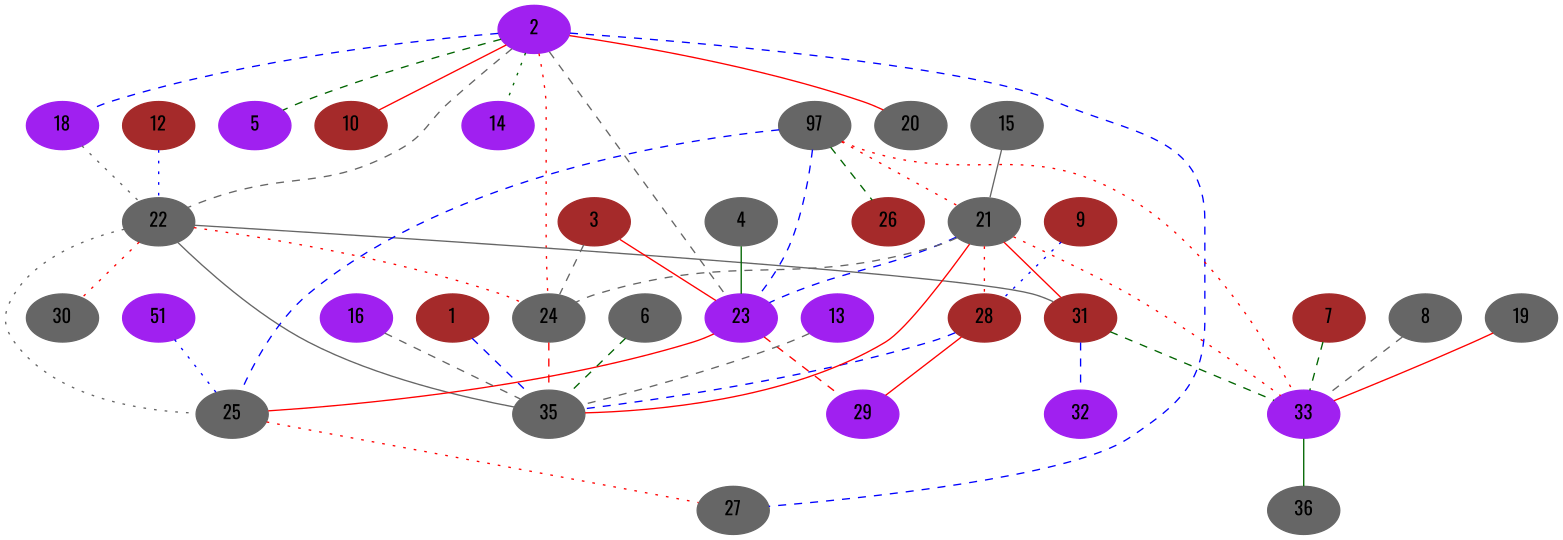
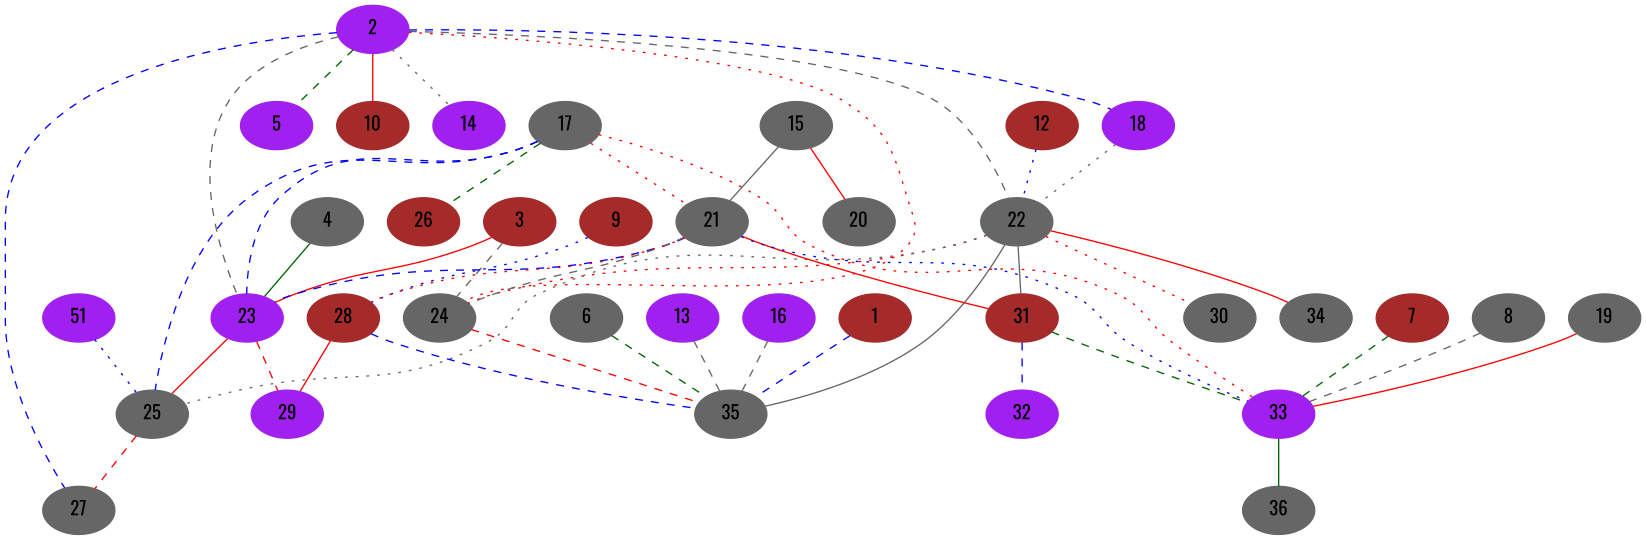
edge "2" -- "20": now "15" -- "20"
edge "2" -- "14": color darkgreen -> gray40
node "97": label "97" -> "17"
edge "21" -- "33": color red -> blue
node "34": added
edge "21" -- "35": removed
edge "25" -- "27": style dotted -> dashed
